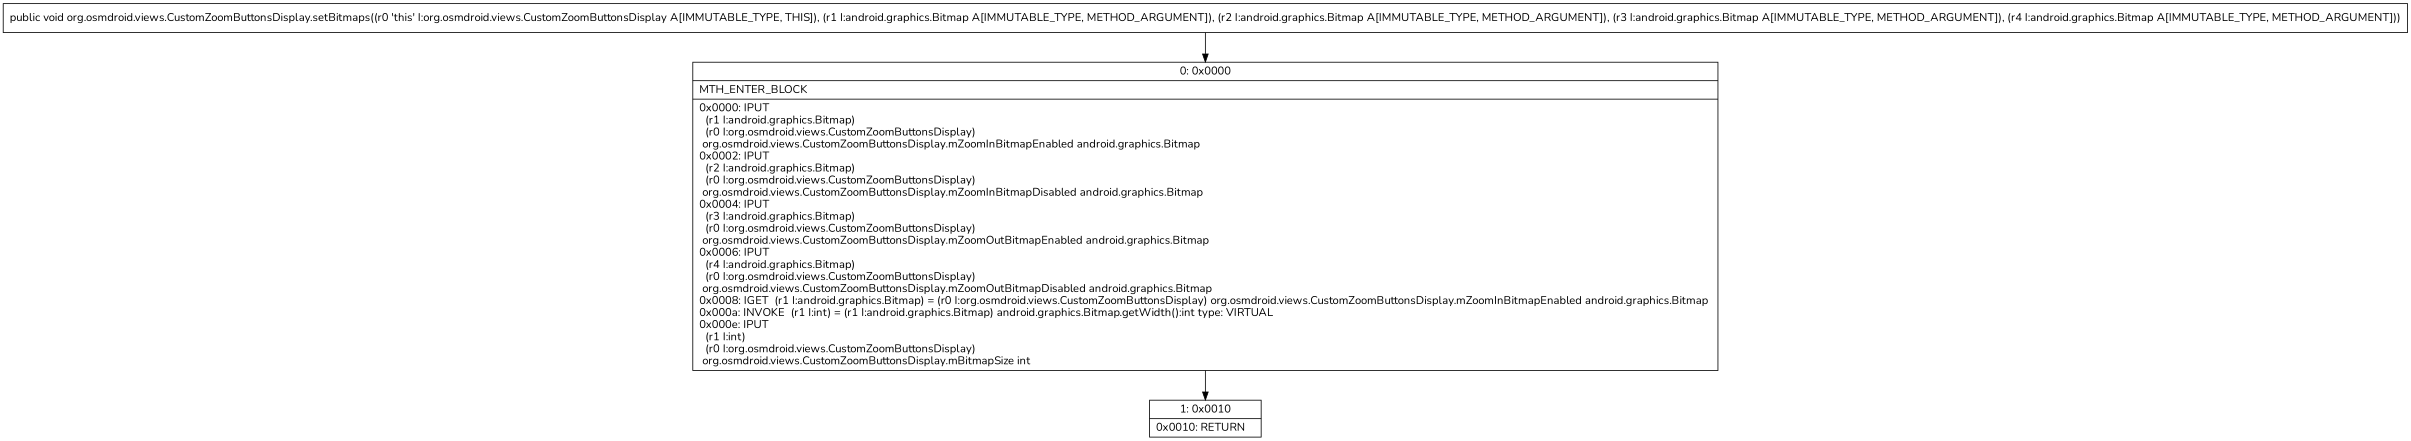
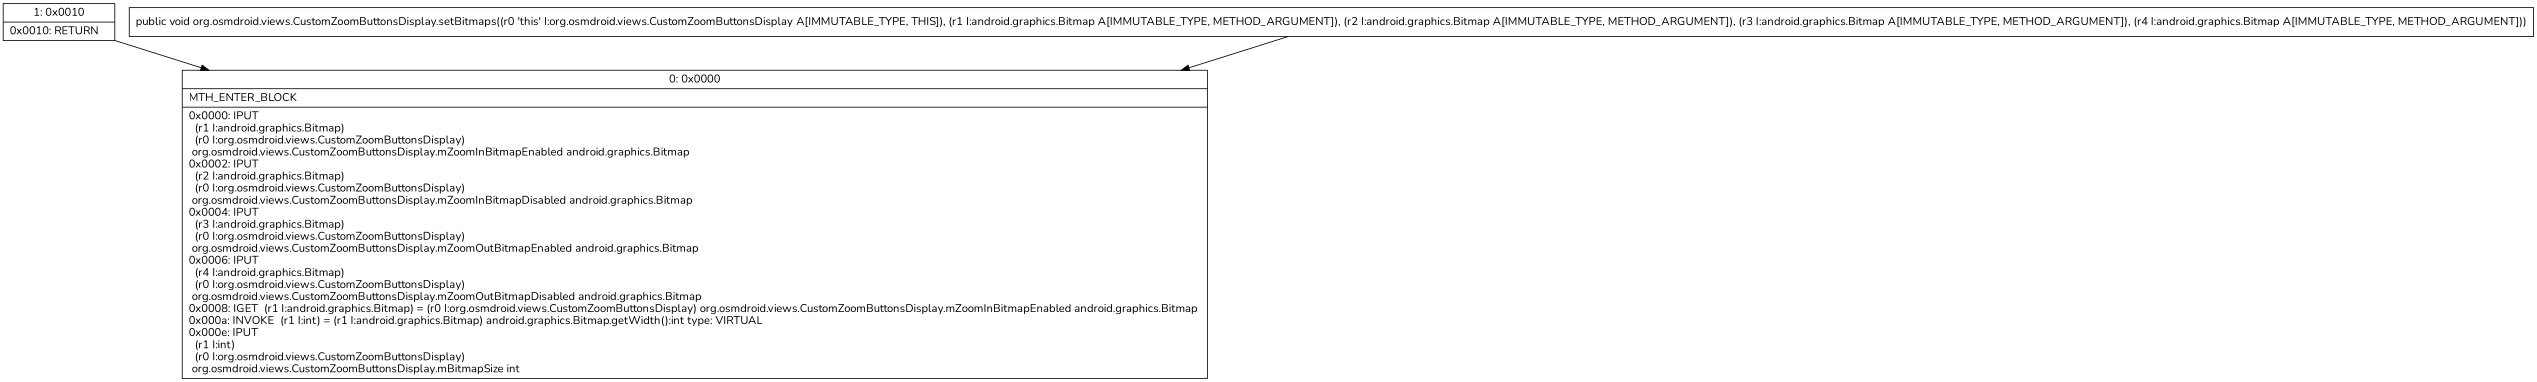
edge "0: 0x0000" -> "1: 0x0010": reversed
